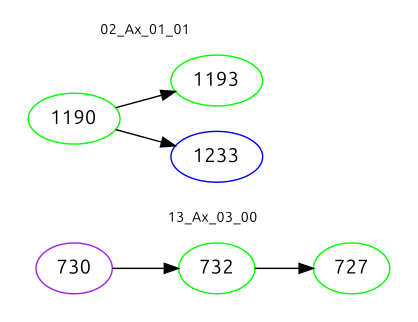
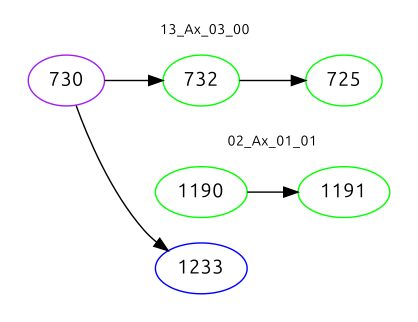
node "1193": label "1193" -> "1191"
edge "1190" -> "1233": now "730" -> "1233"
node "727": label "727" -> "725"
